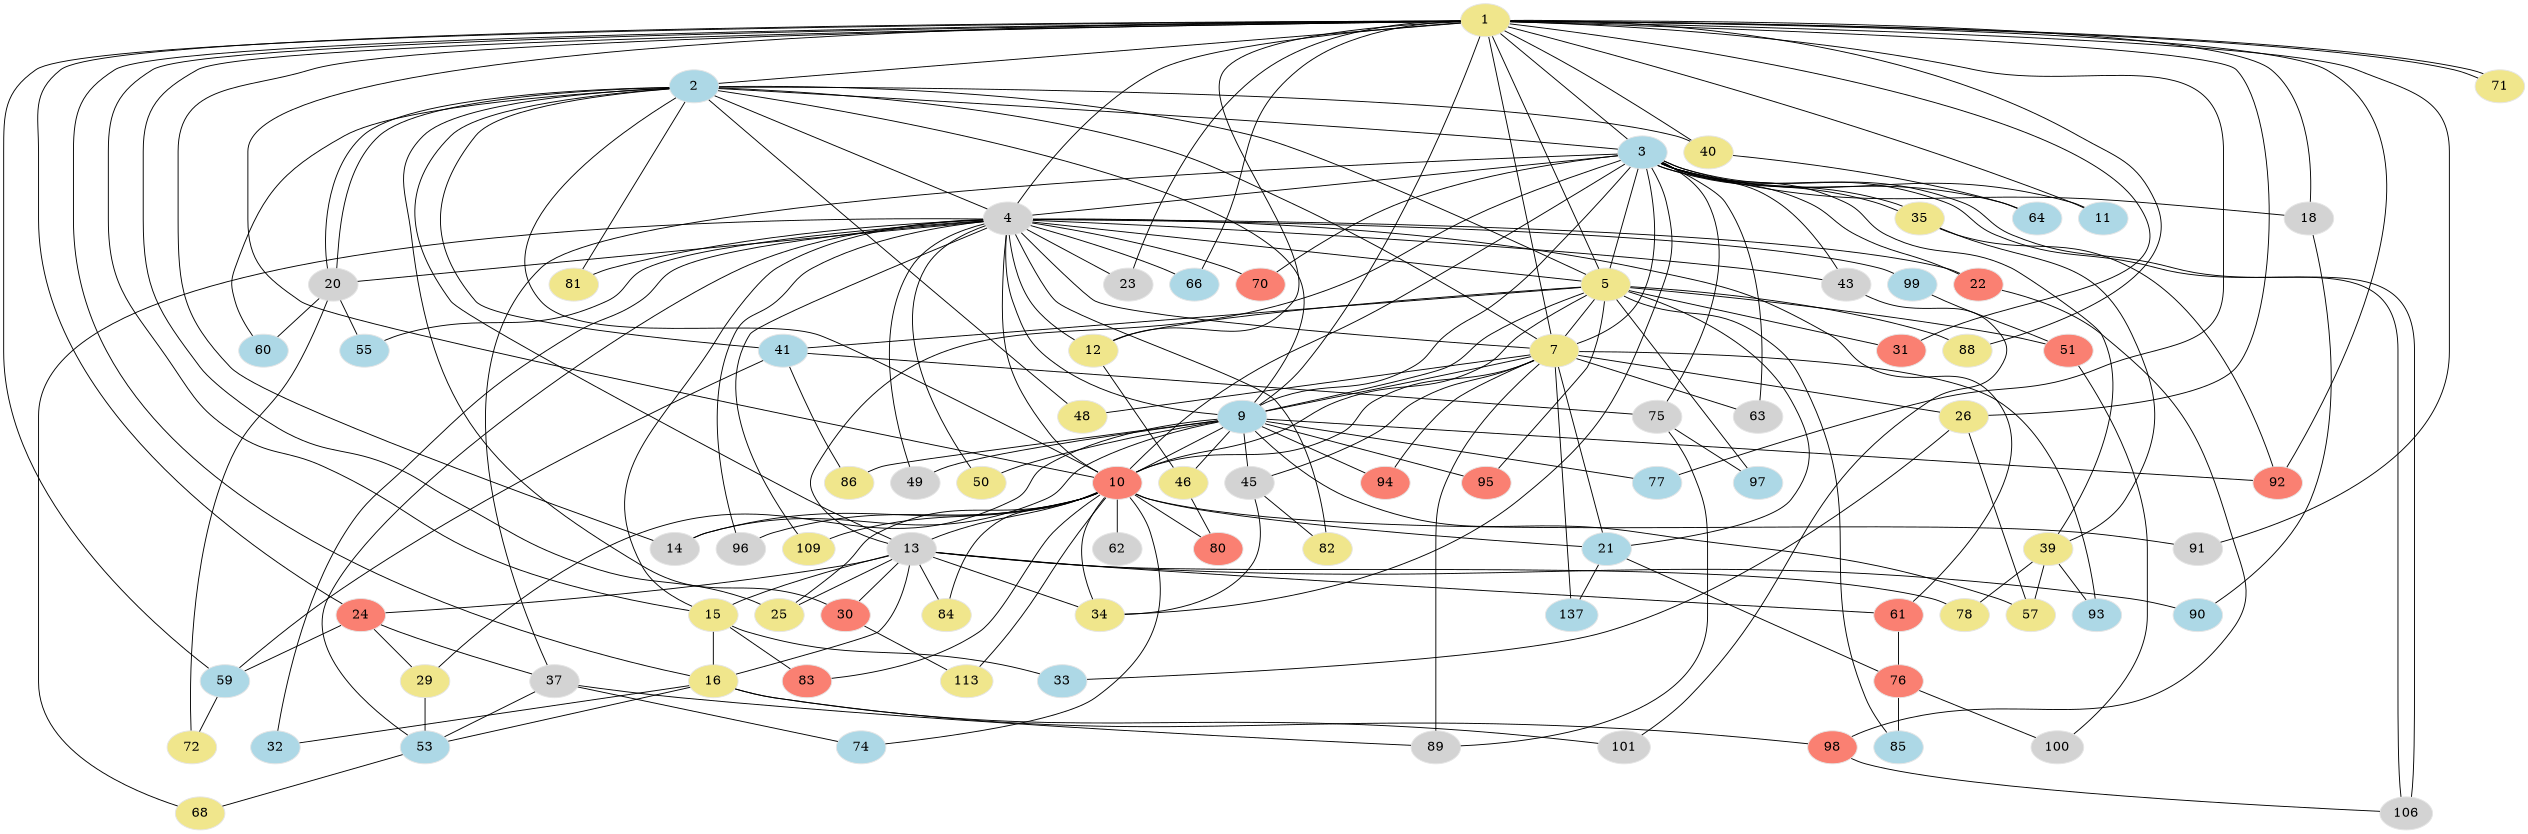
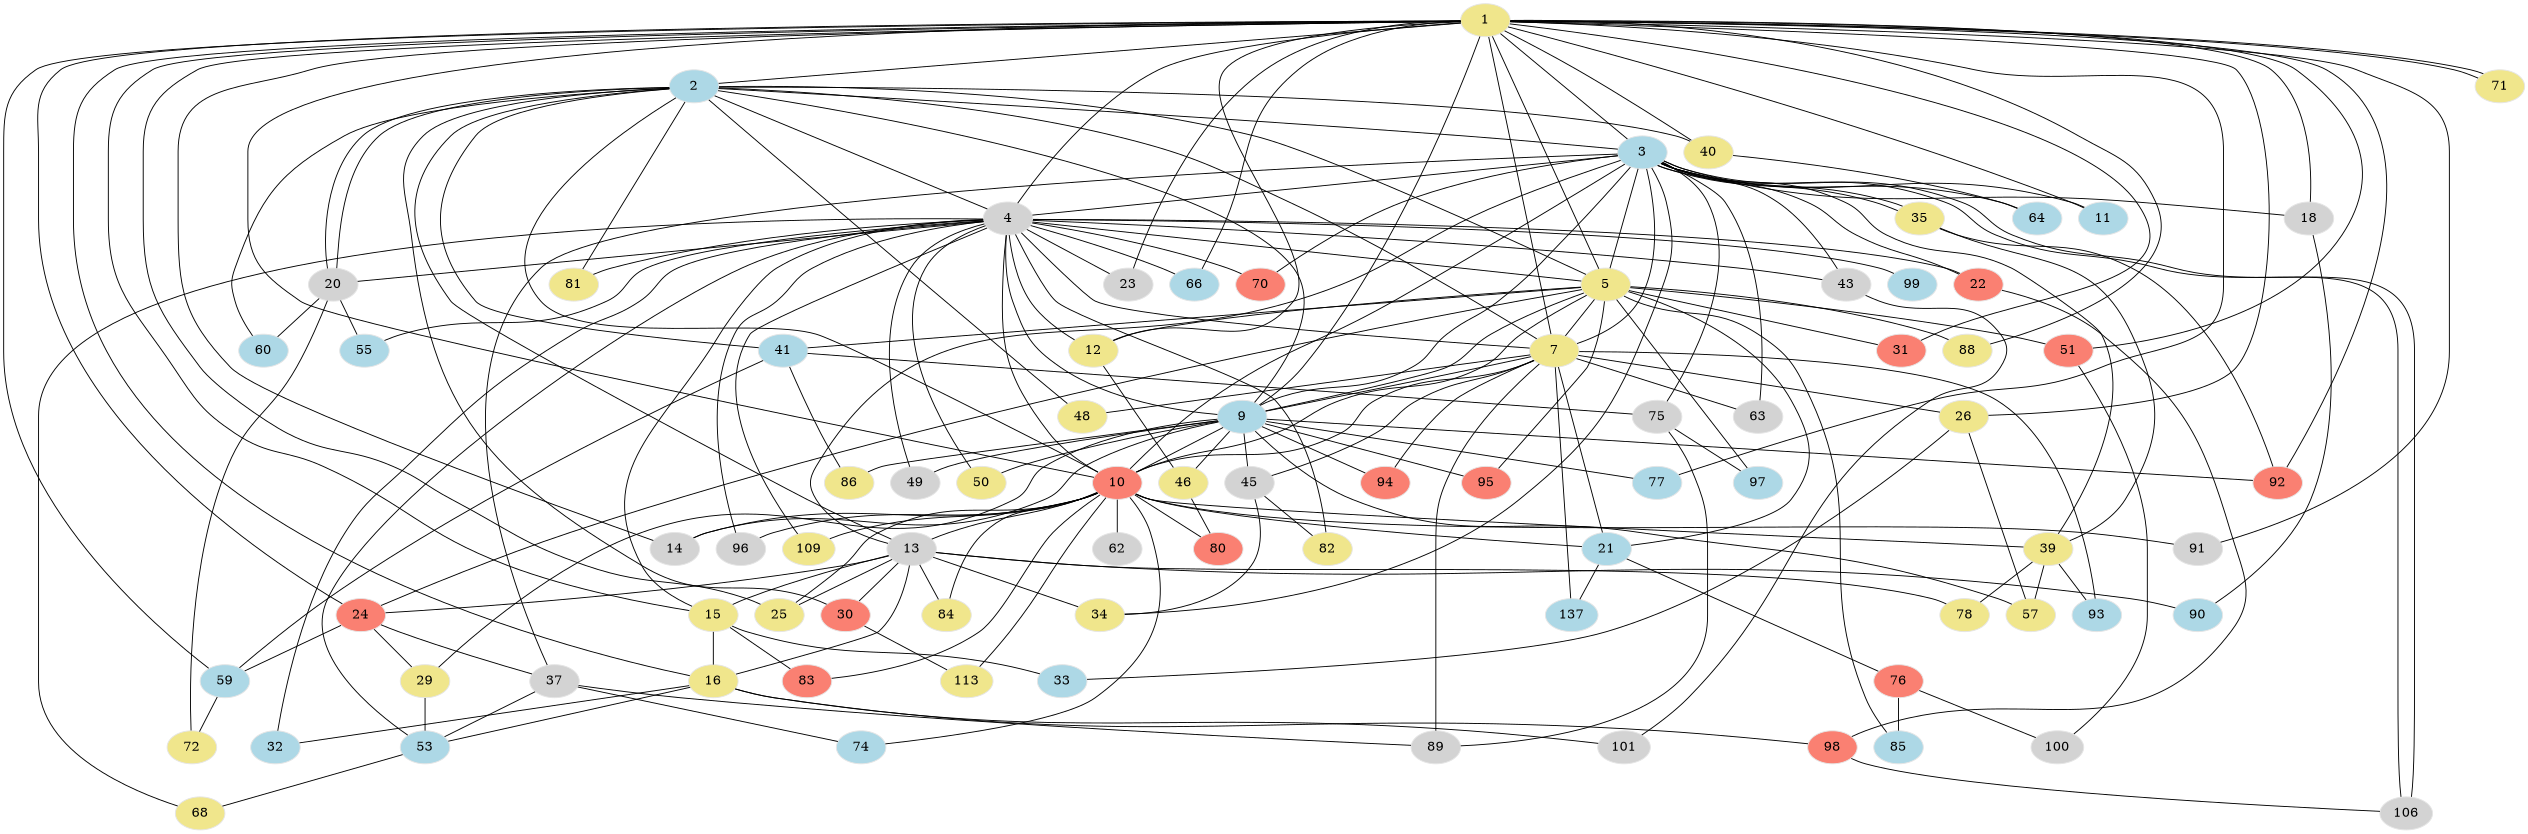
edge "99" -- "51": now "1" -- "51"
edge "5" -- "24": added
edge "10" -- "34": now "10" -- "39"
node "61": removed
